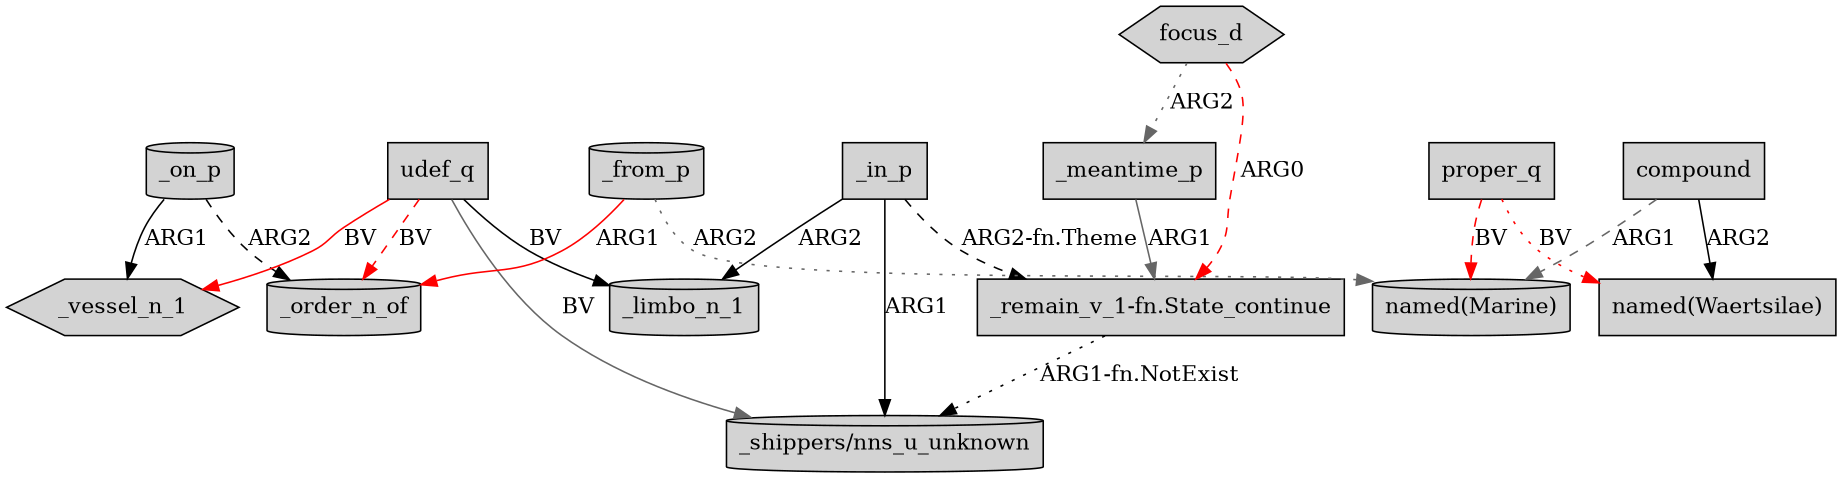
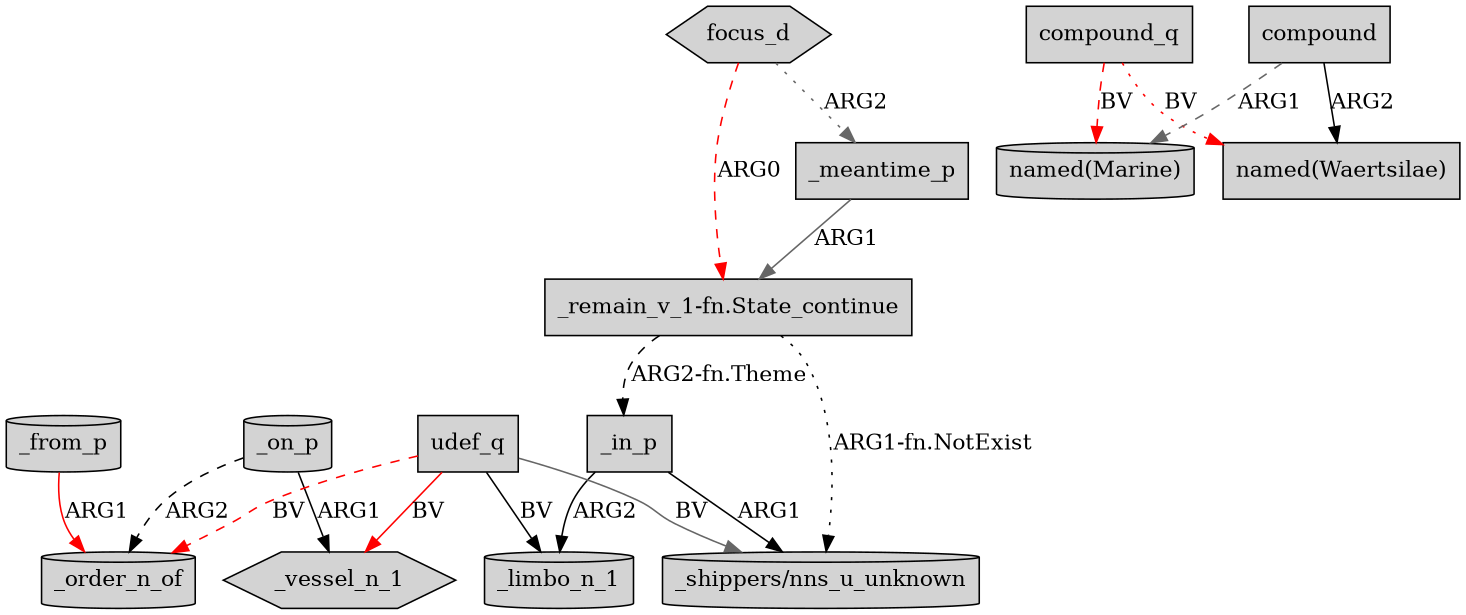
node "proper_q": label "proper_q" -> "compound_q"
edge "_in_p" -> "_remain_v_1-fn.State_continue": reversed
edge "_from_p" -> "named(Marine)": removed, label "ARG2"
